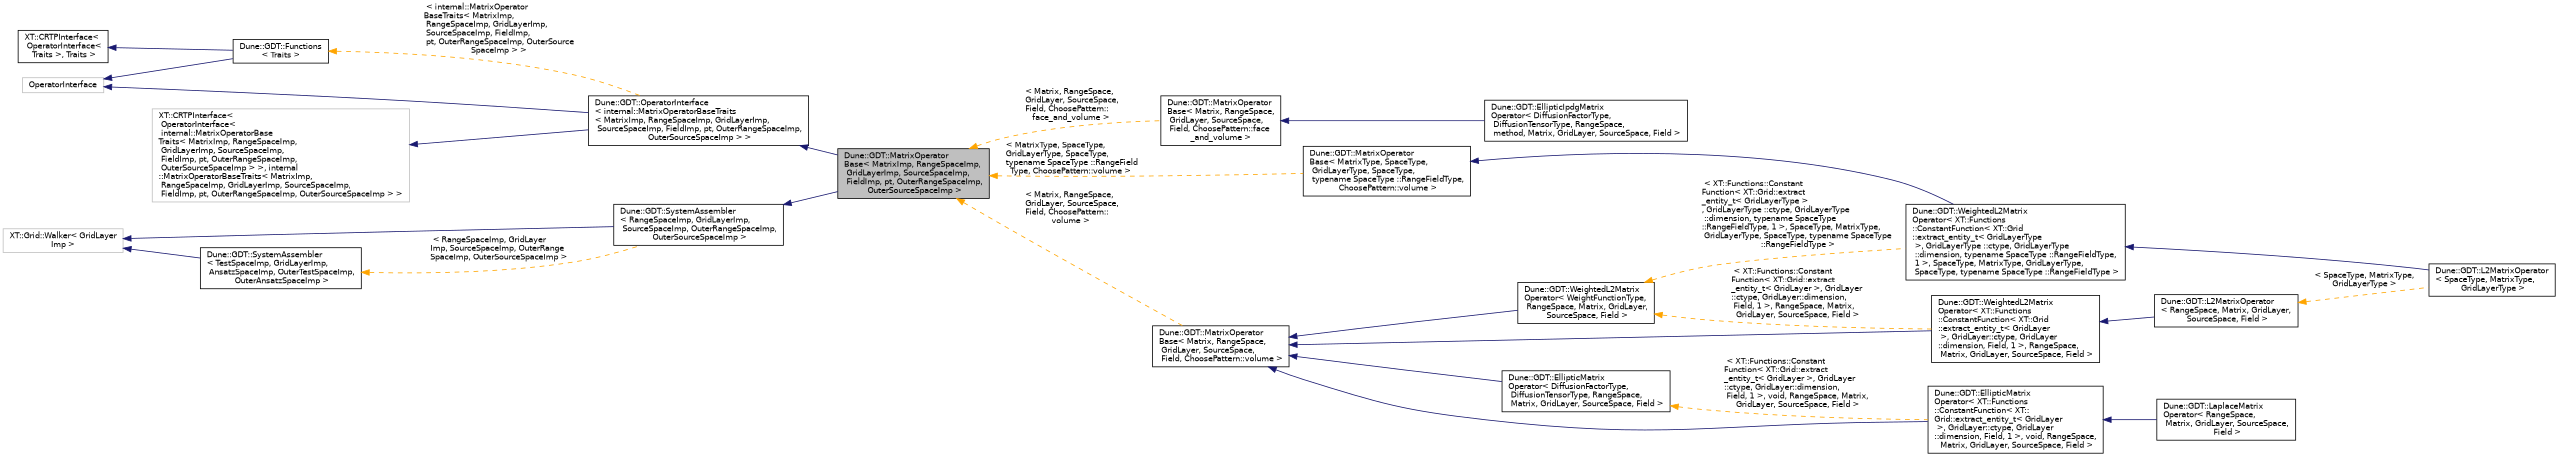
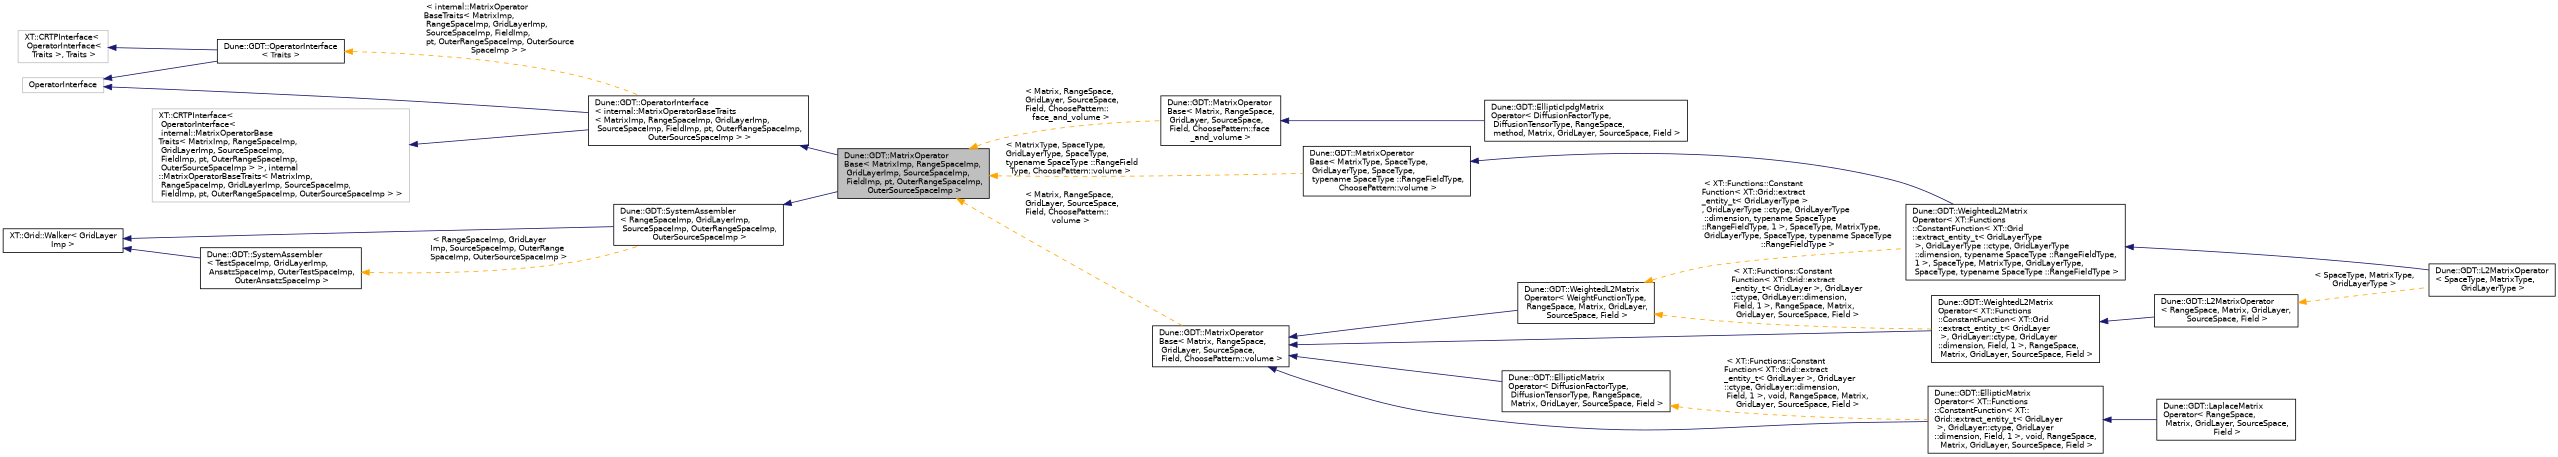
node "XT::CRTPInterface< OperatorInterface< Traits >, Traits >": color black -> grey75
node "Dune::GDT::Functions < Traits >": label "Dune::GDT::Functions < Traits >" -> "Dune::GDT::OperatorInterface < Traits >"
node "XT::Grid::Walker< GridLayer Imp >": color grey75 -> black
